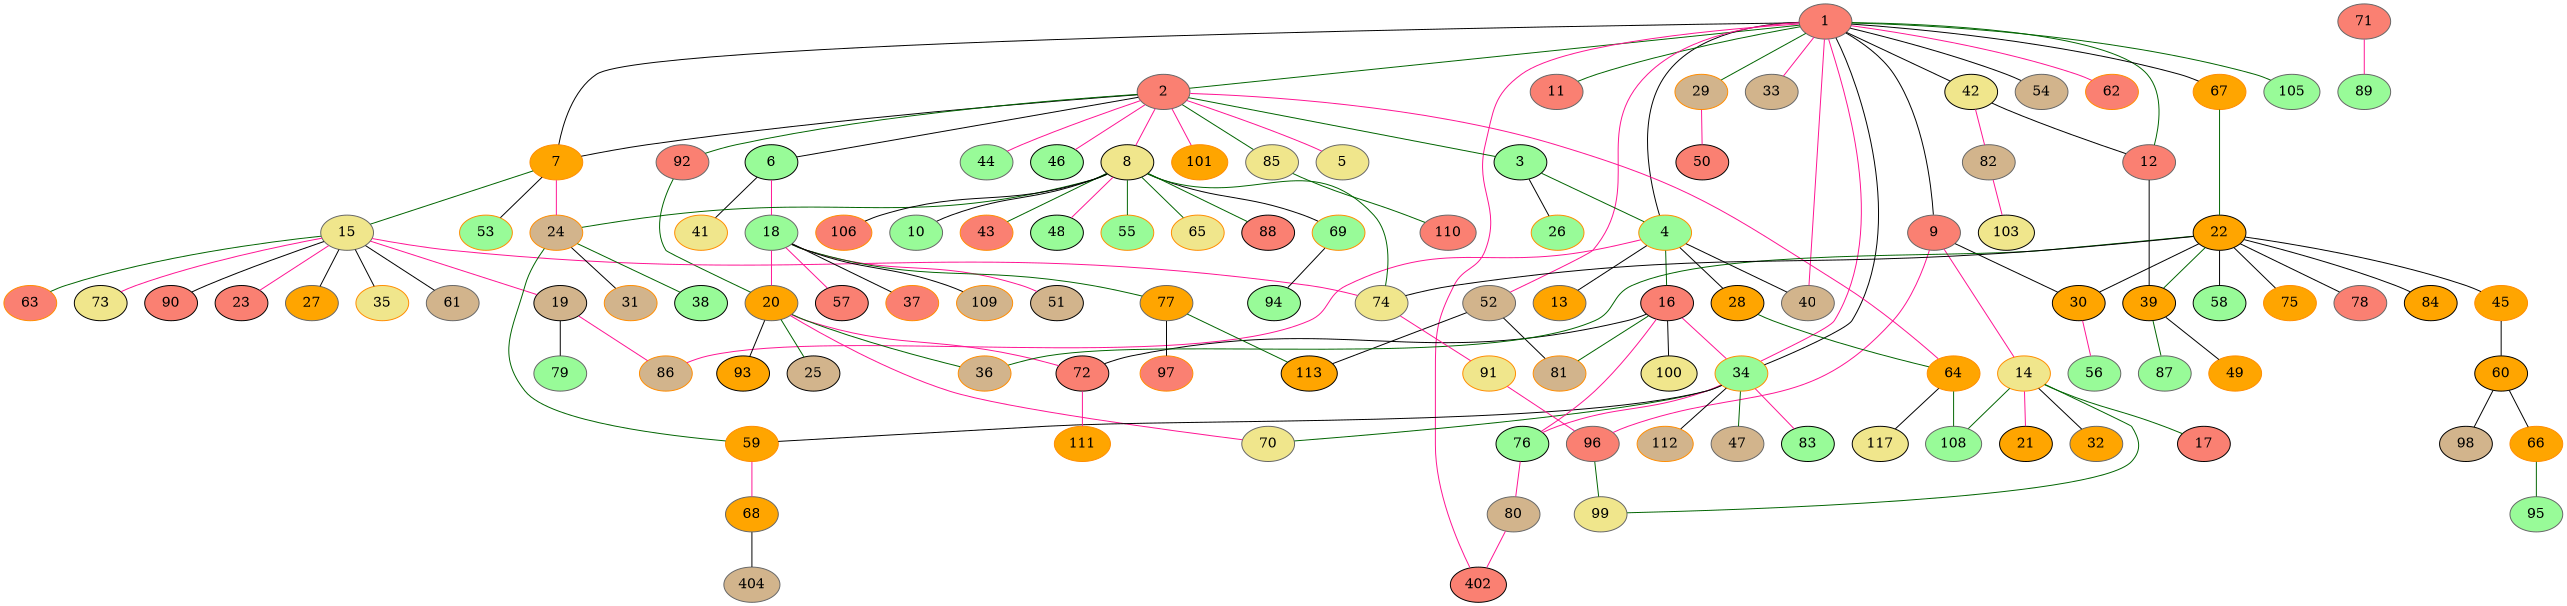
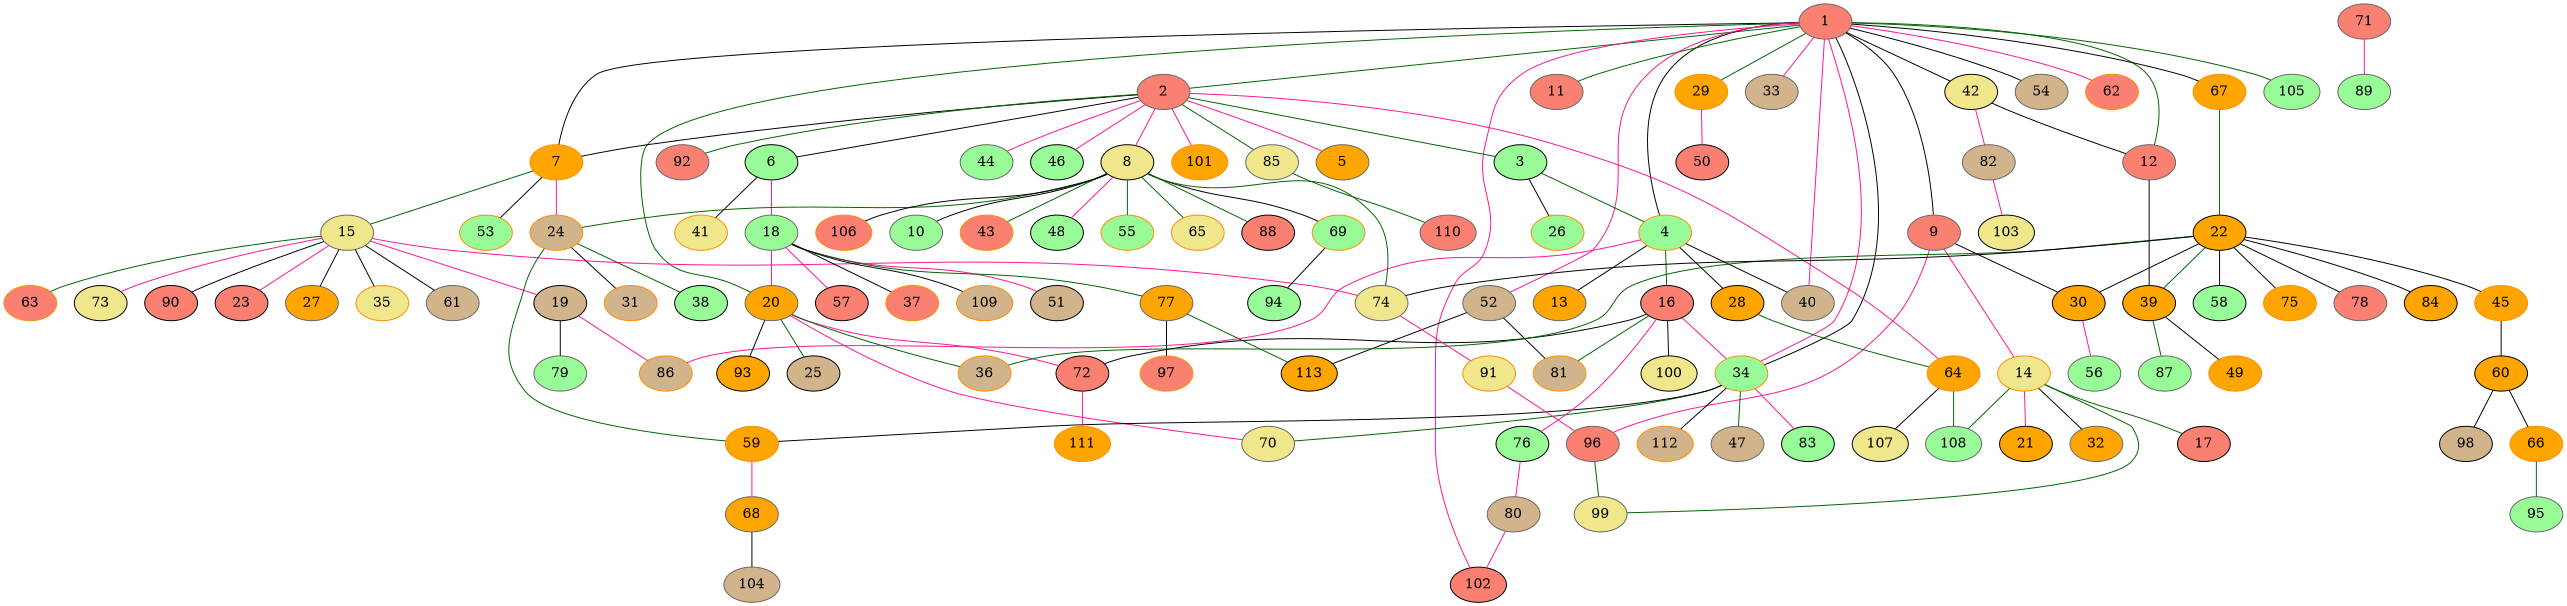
node "29": fillcolor tan -> orange
node "5": fillcolor khaki -> orange
edge "92" -- "20": now "1" -- "20"
edge "34" -- "76": removed
node "117": label "117" -> "107"
node "404": label "404" -> "104"
node "402": label "402" -> "102"
